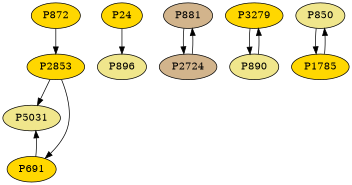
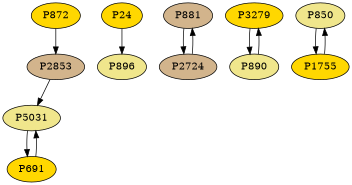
node "P2853": fillcolor gold -> tan
node "P1785": label "P1785" -> "P1755"
edge "P2853" -> "P691": now "P5031" -> "P691"
